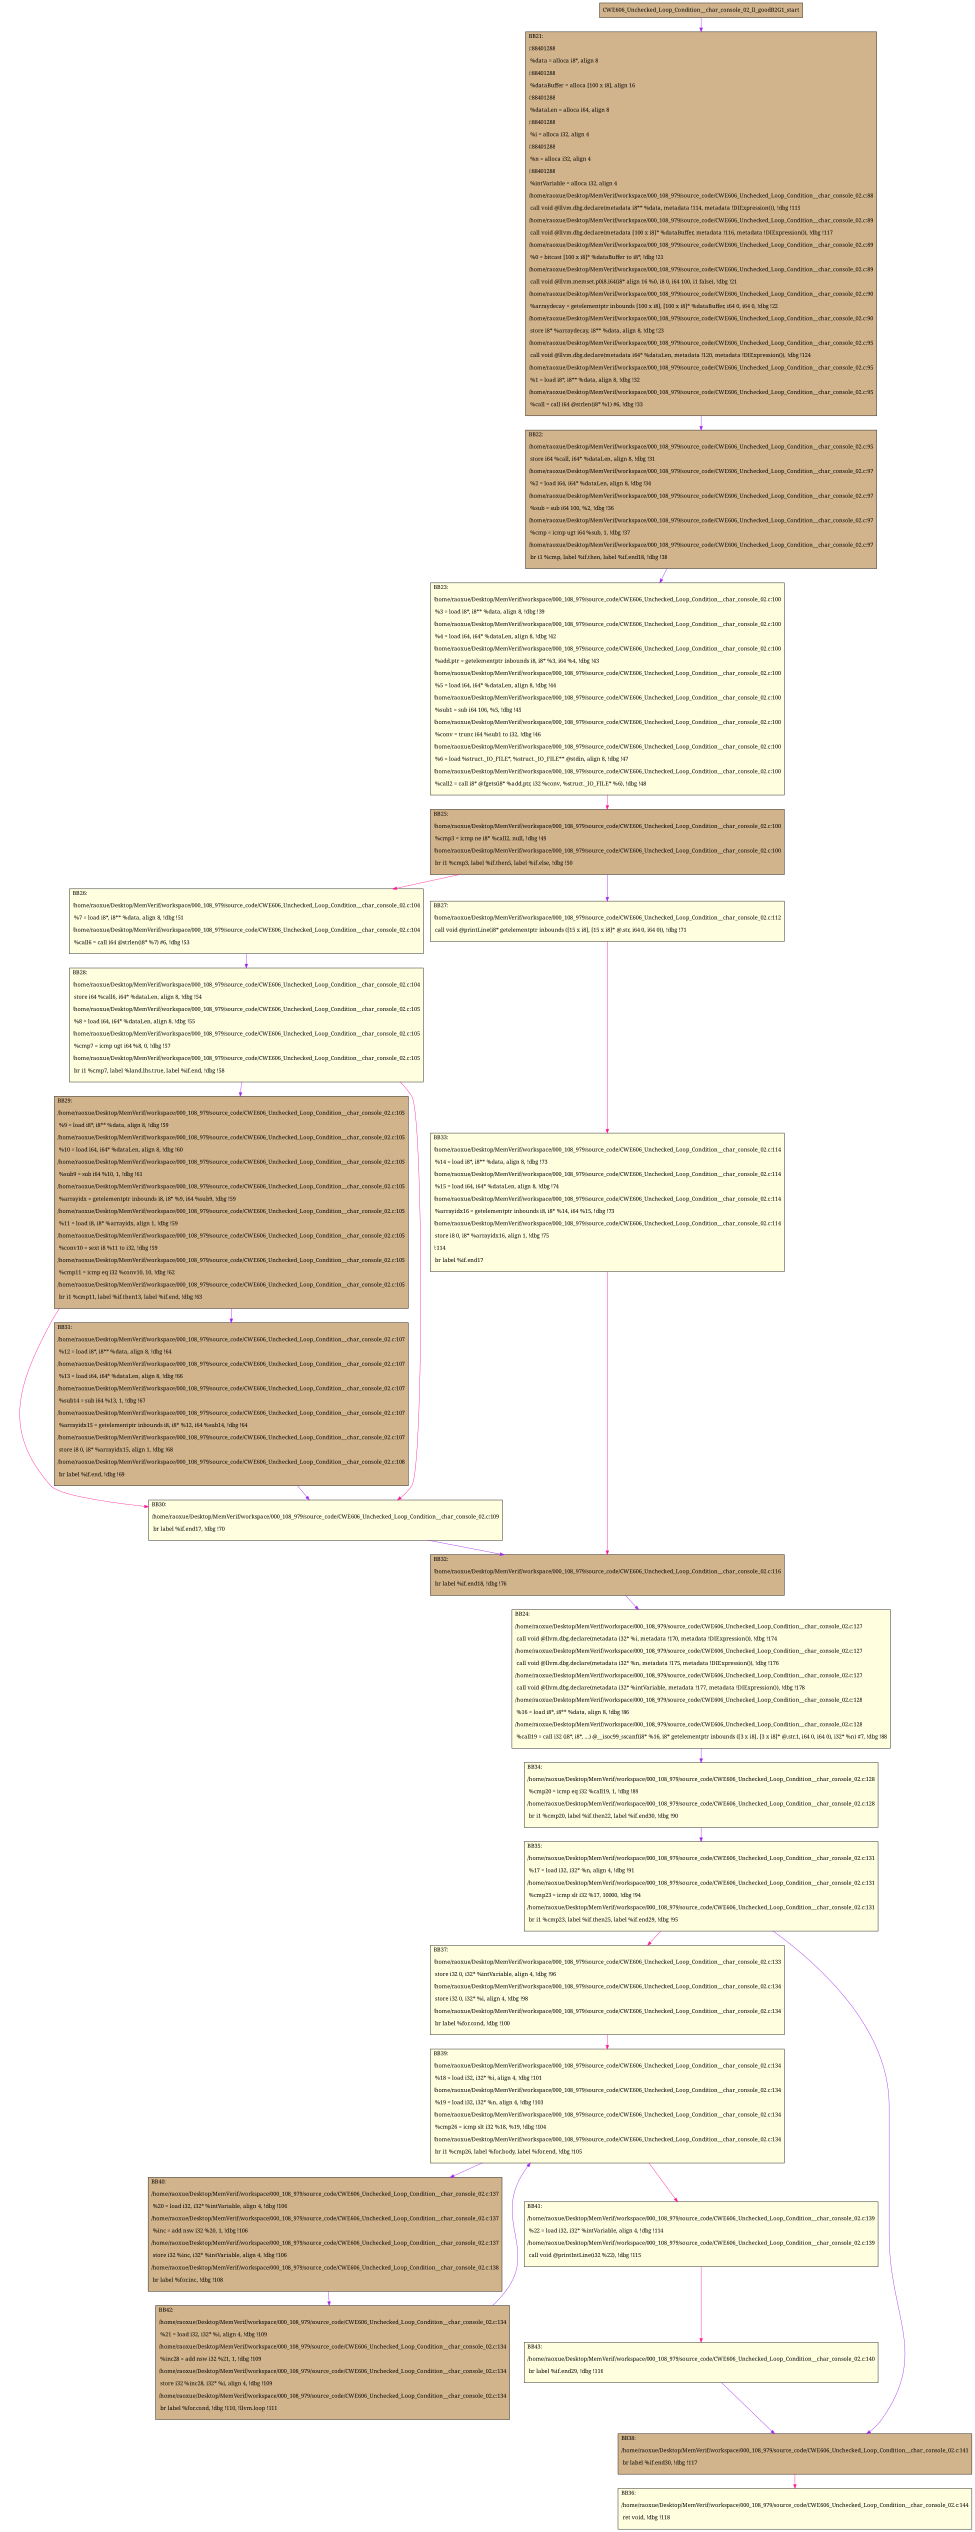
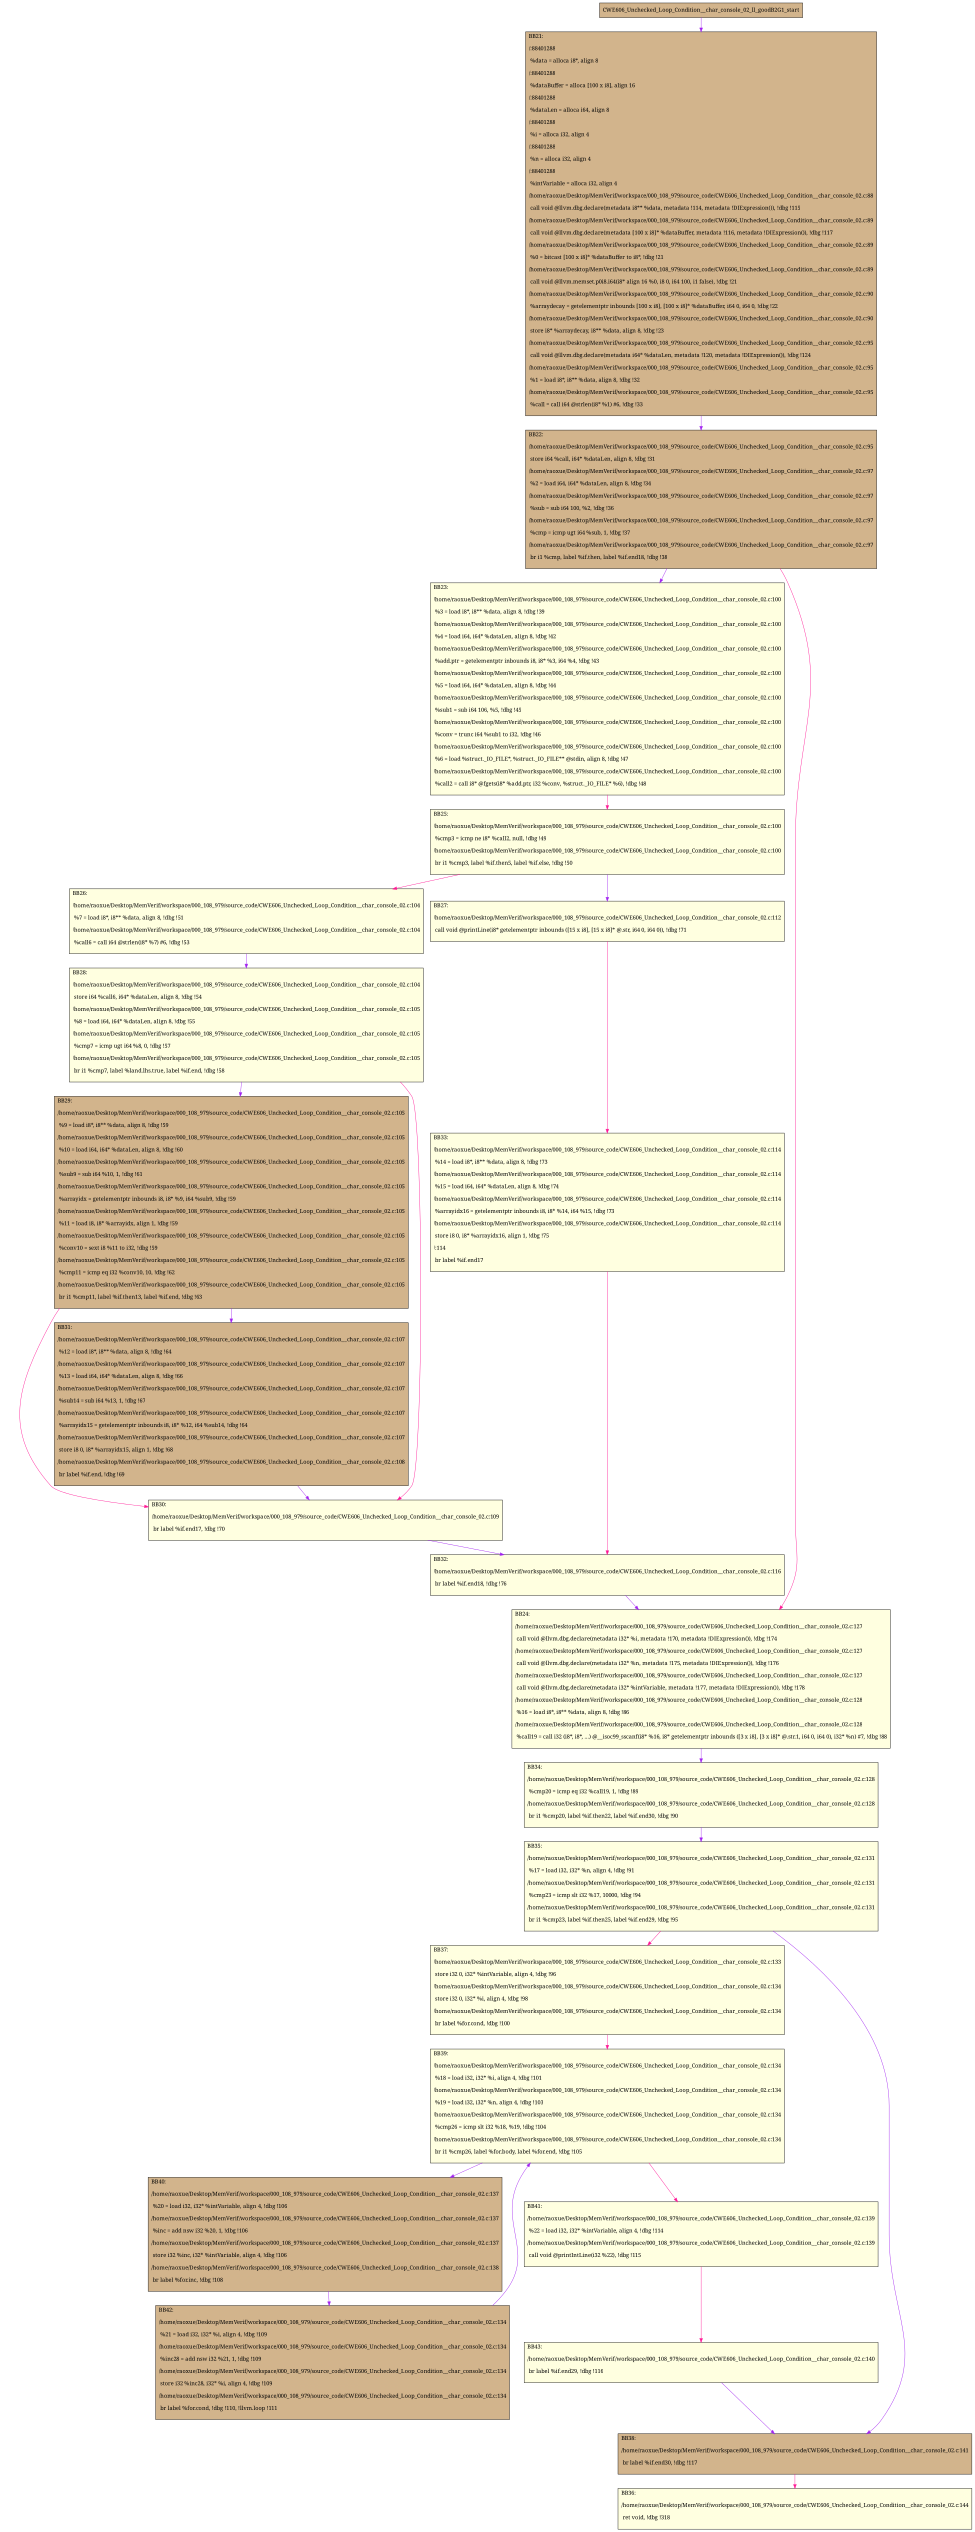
node "BB25:": fillcolor tan -> lightyellow
edge "BB22:" -> "BB24:": added
node "BB32:": fillcolor tan -> lightyellow
node "BB36:": text "ret void, !dbg !118" -> "ret void, !dbg !318"
